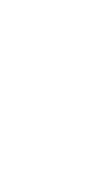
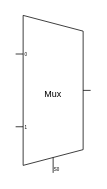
node "Mux": added
